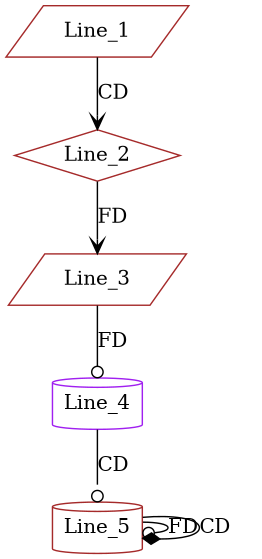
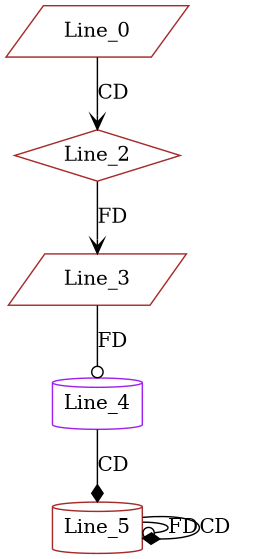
node "Line_1": label "Line_1" -> "Line_0"
edge "Line_4" -> "Line_5": arrowhead odot -> diamond
